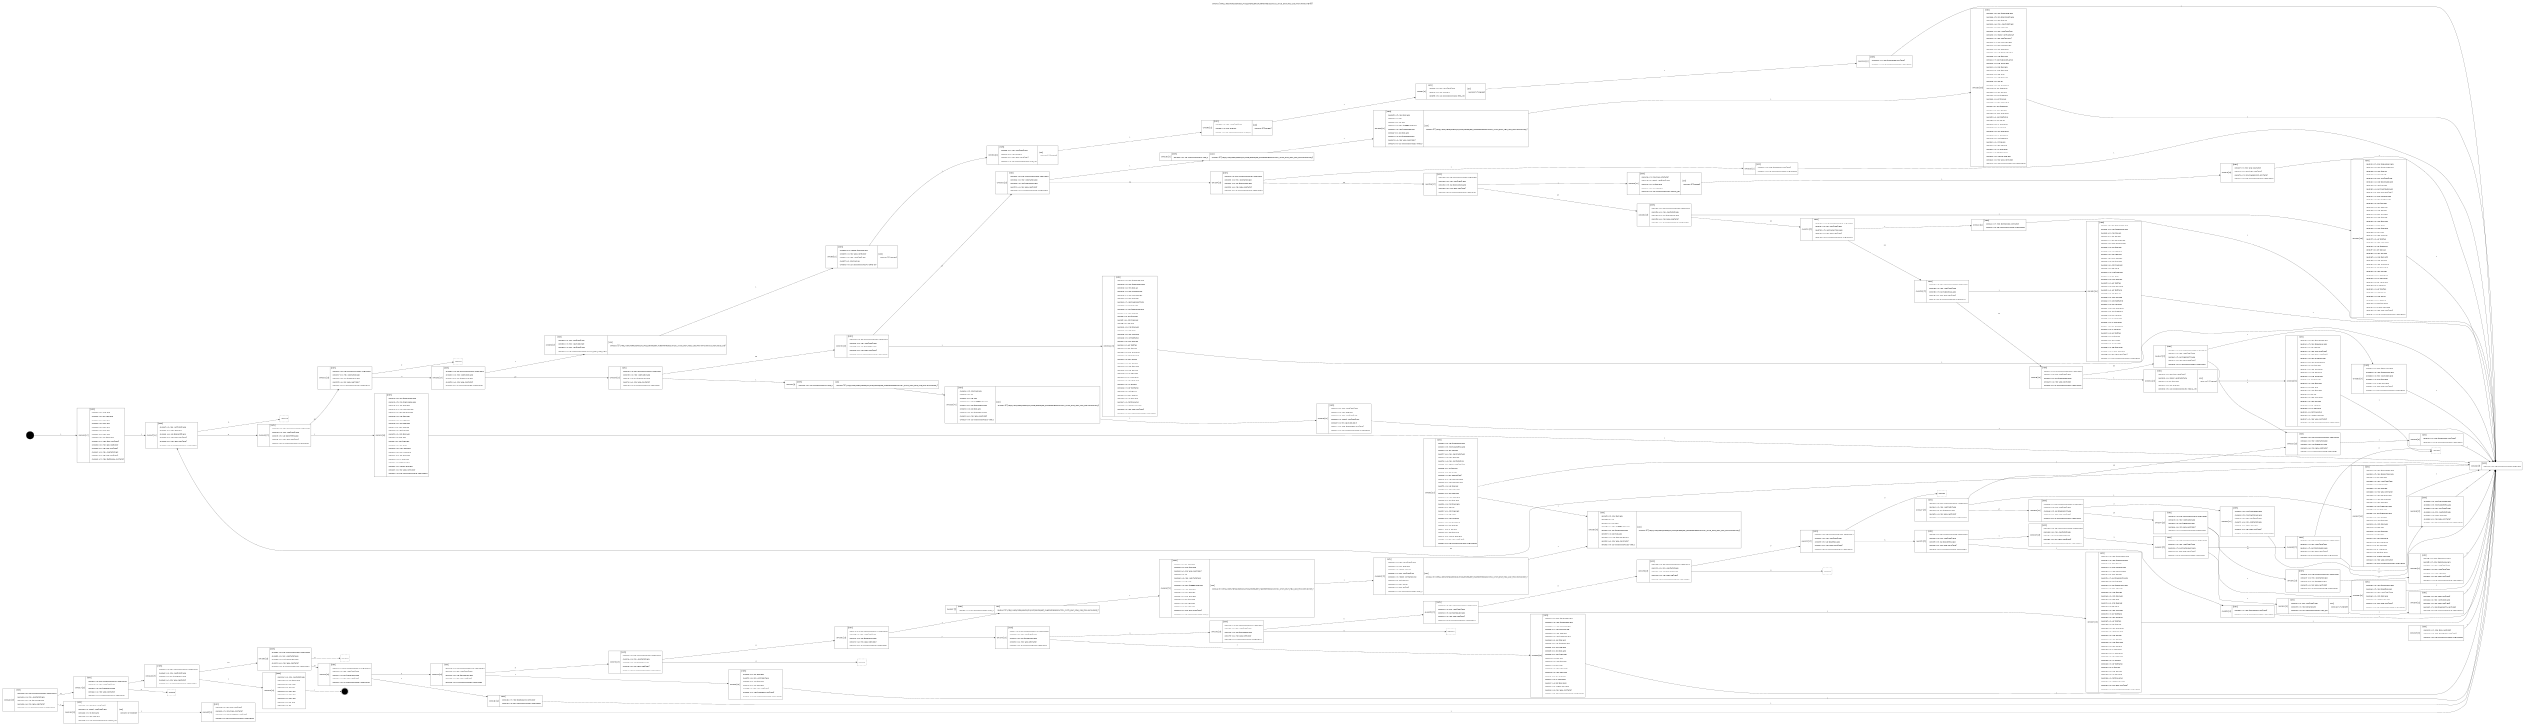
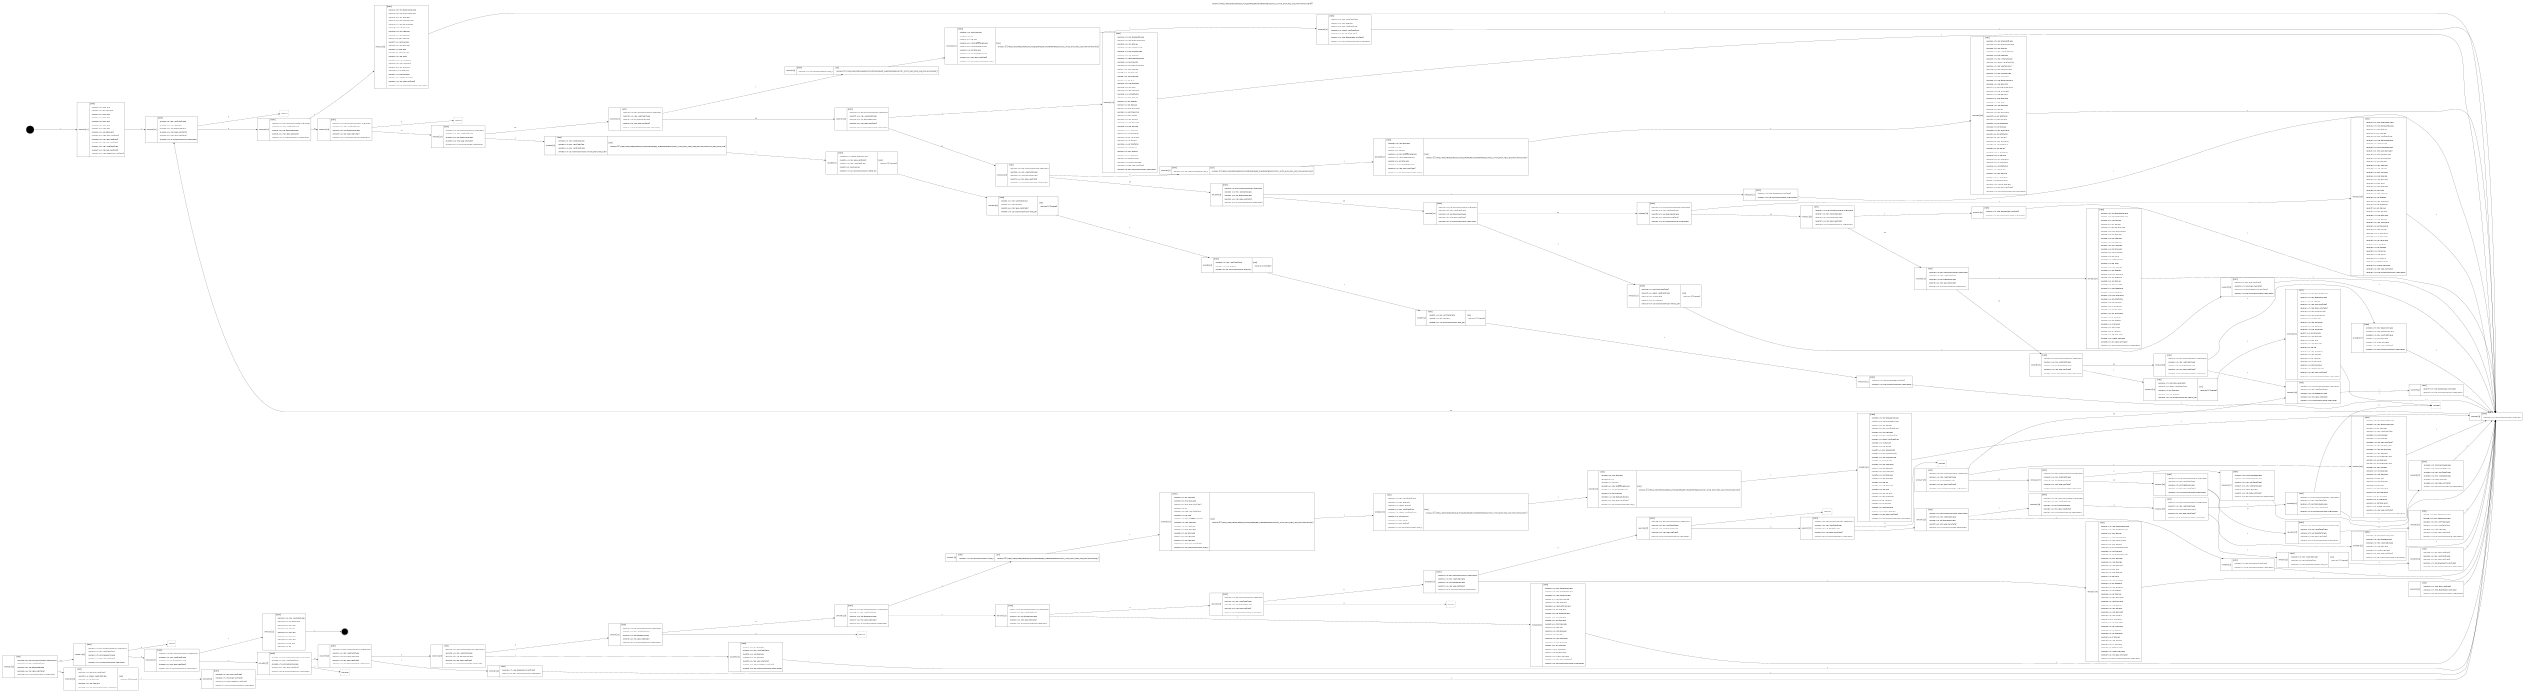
edge "0x401f1b [110]" -> "0x401ef3 [40]": reversed
